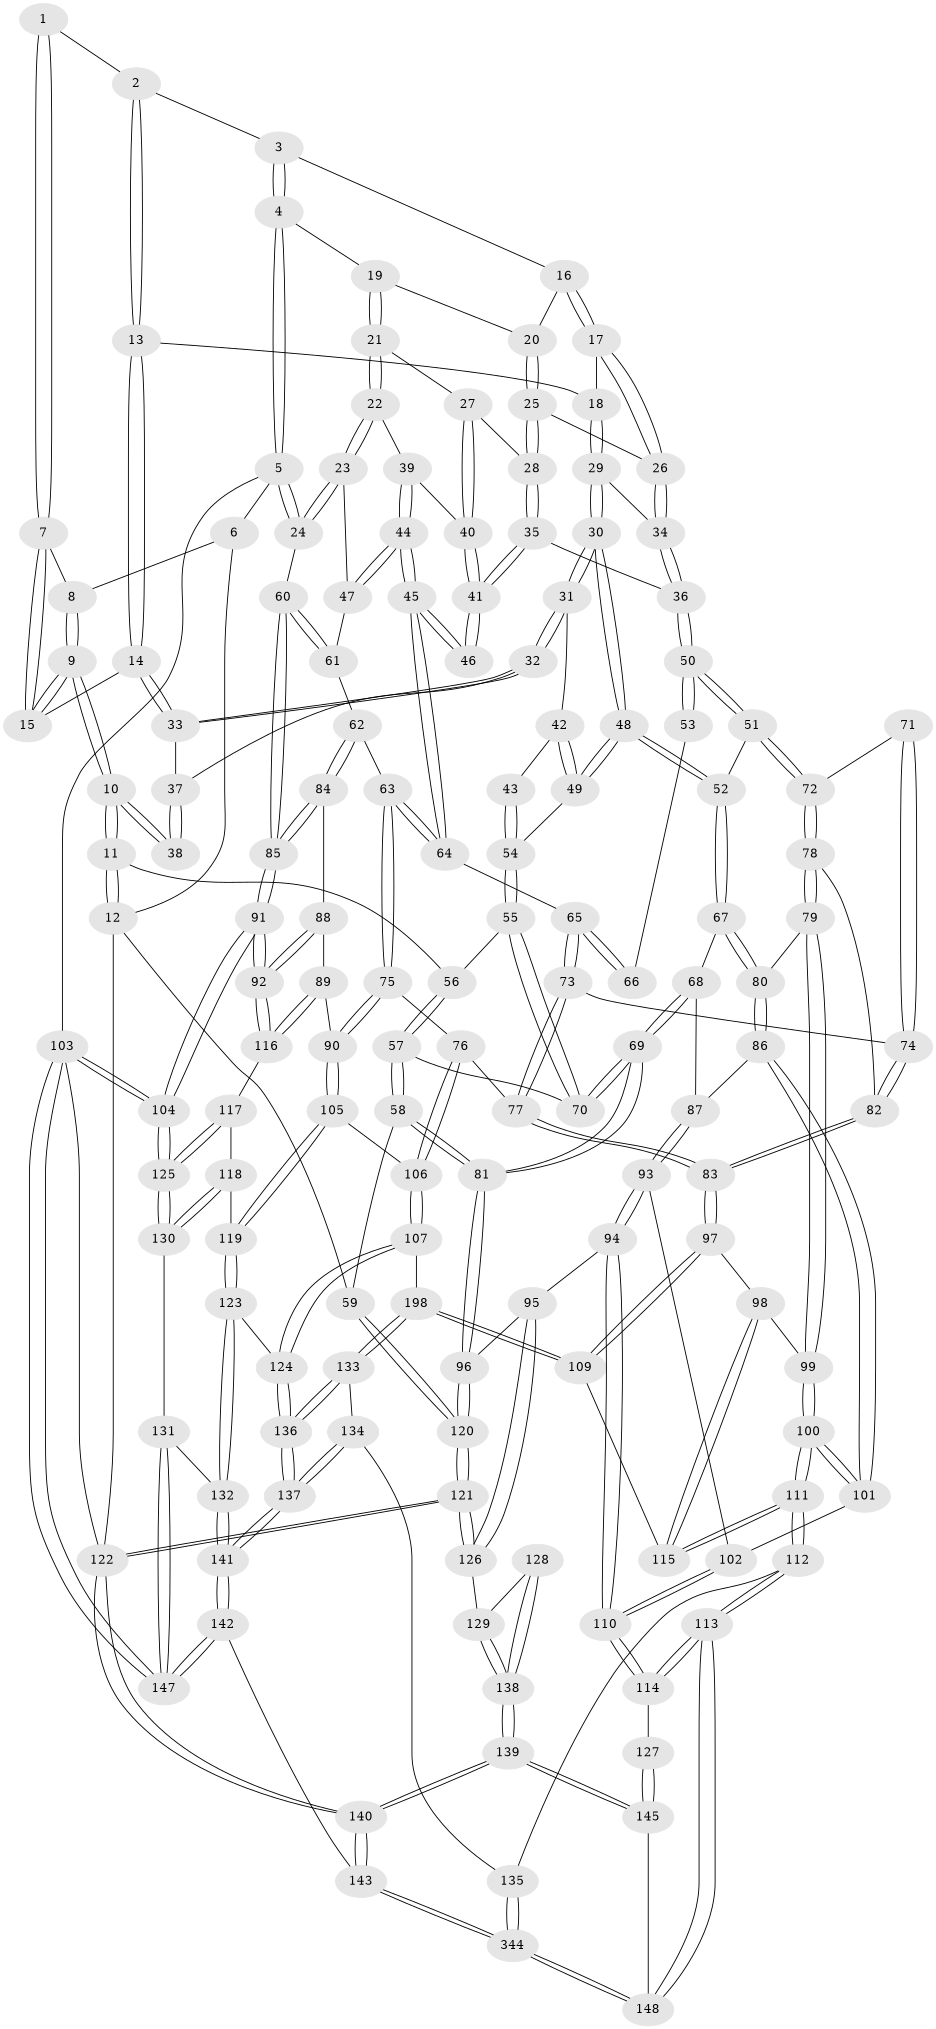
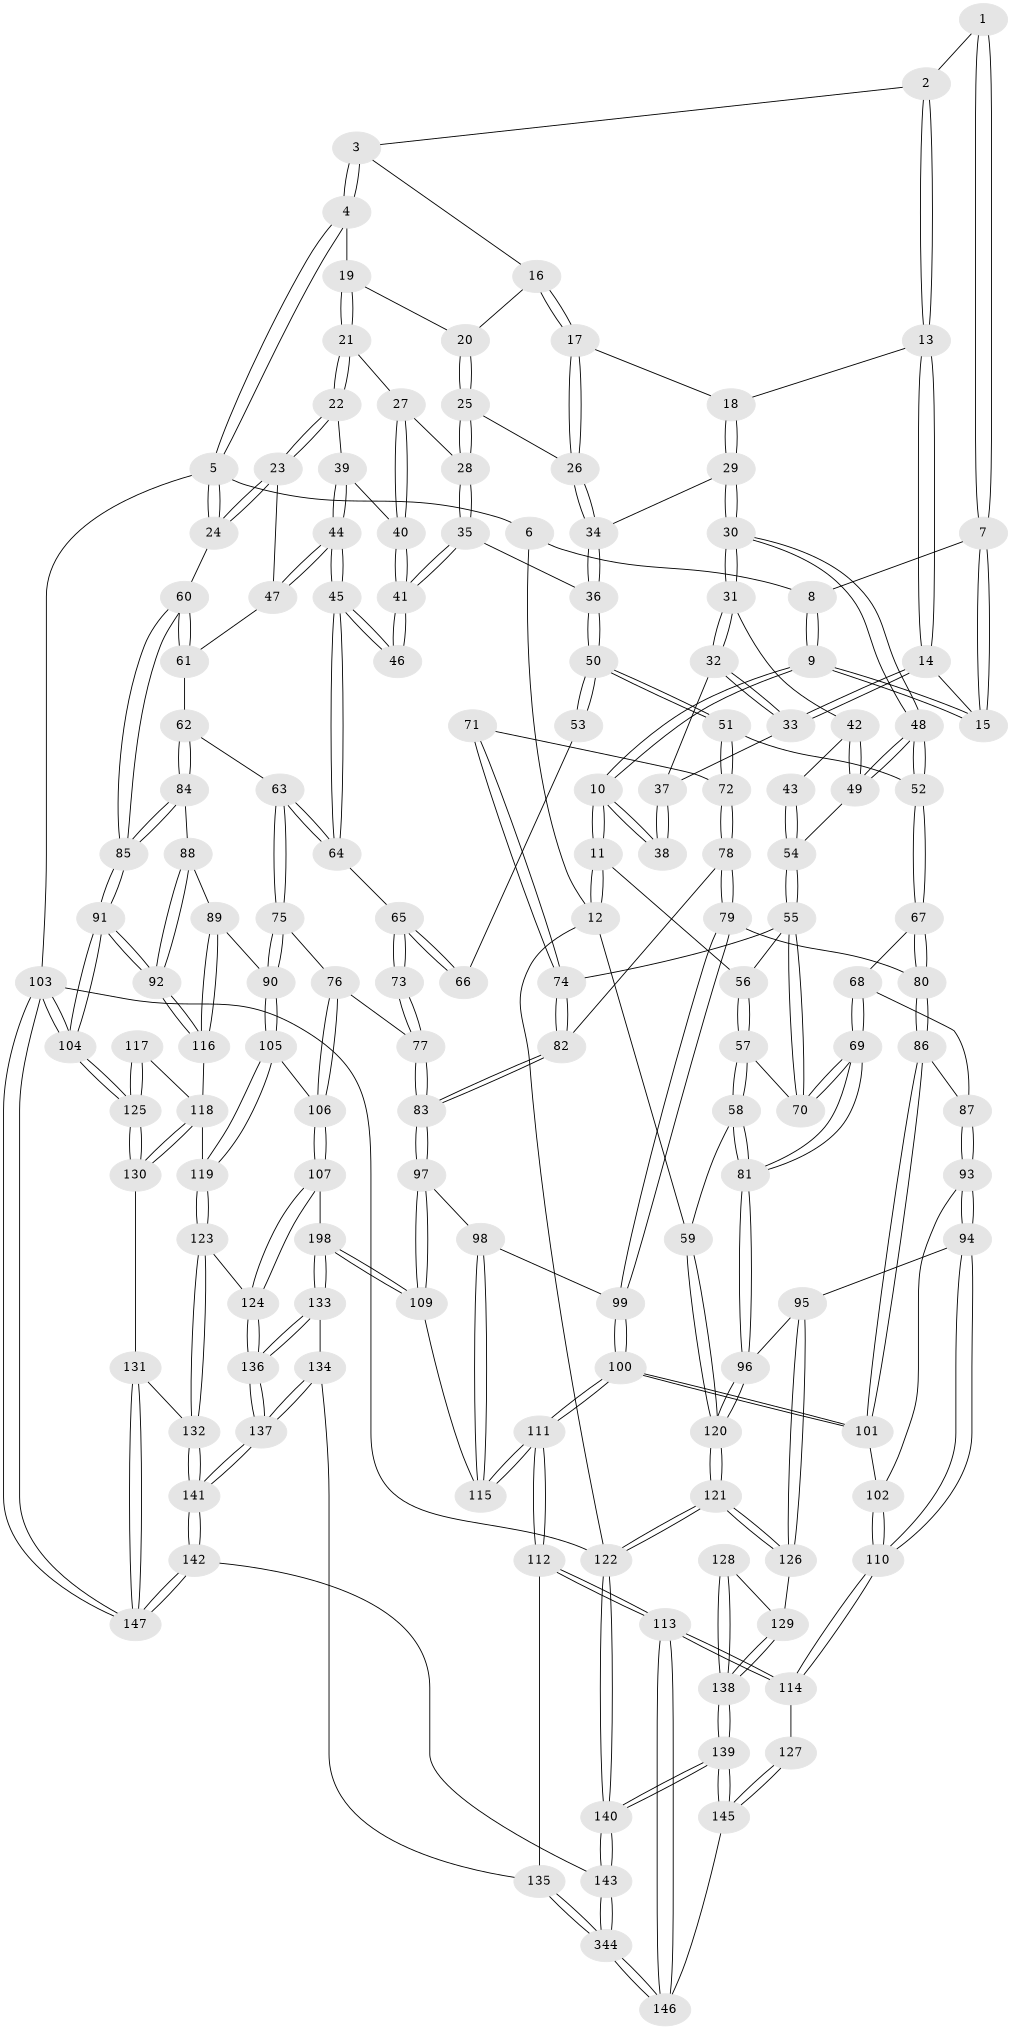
edge "73" -- "74": now "55" -- "74"
edge "116" -- "117": now "116" -- "118"
node "148": label "148" -> "146"
